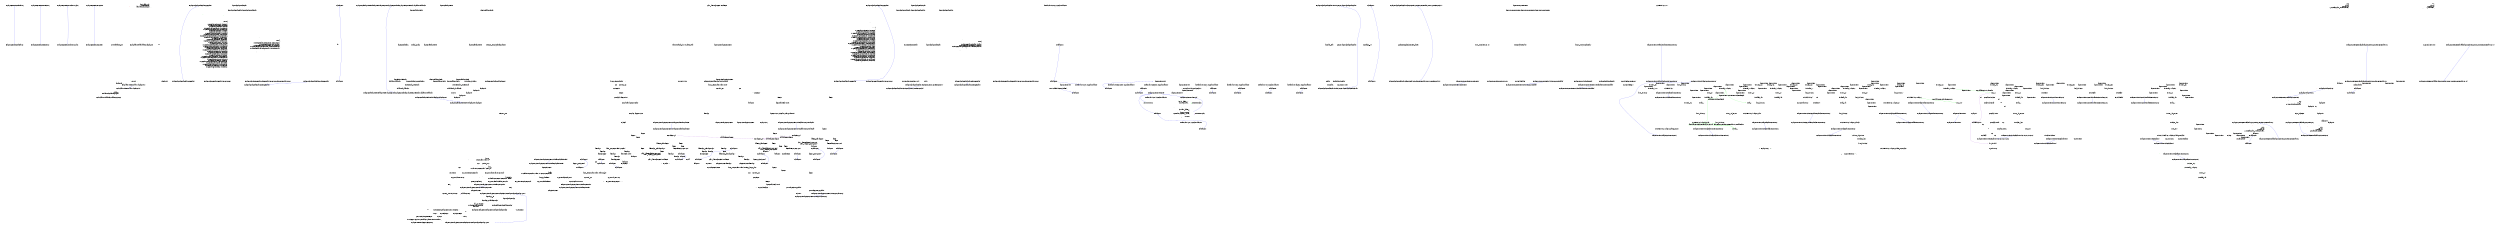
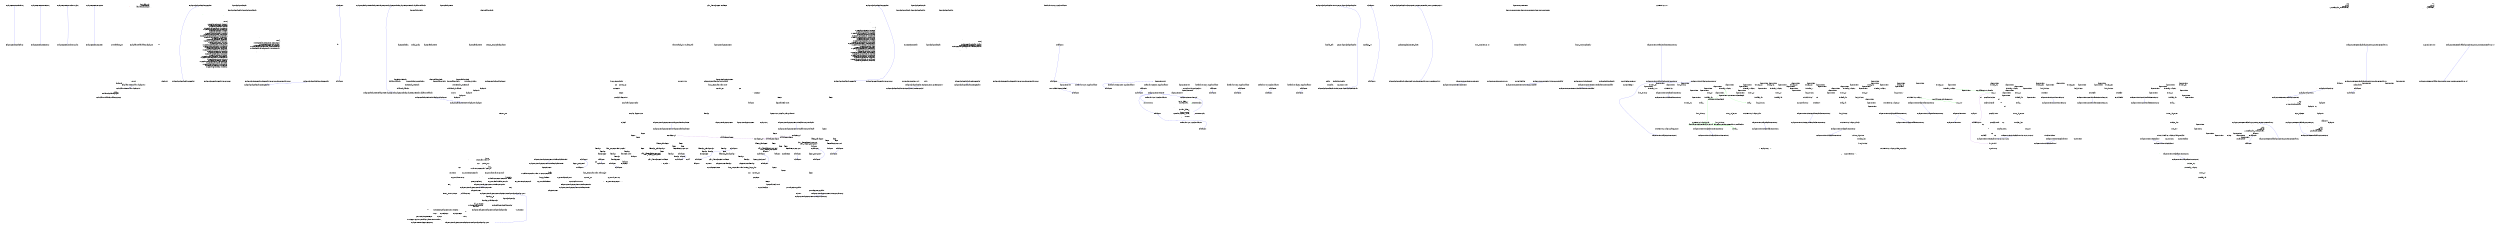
node "string testBody = ''This is the body of the request''": label "string testBody = ''This is the body of the request''" -> "stuff testBody = ''This is the body of the request''"
